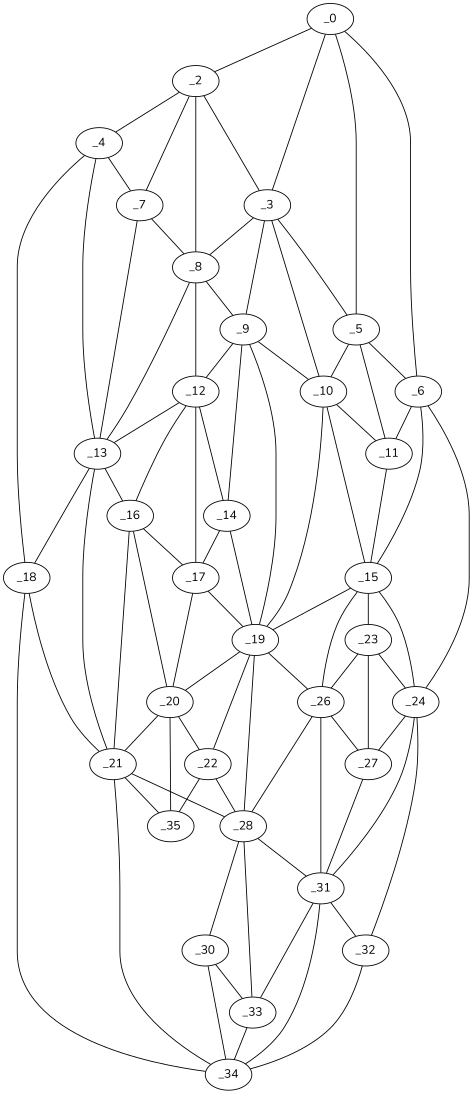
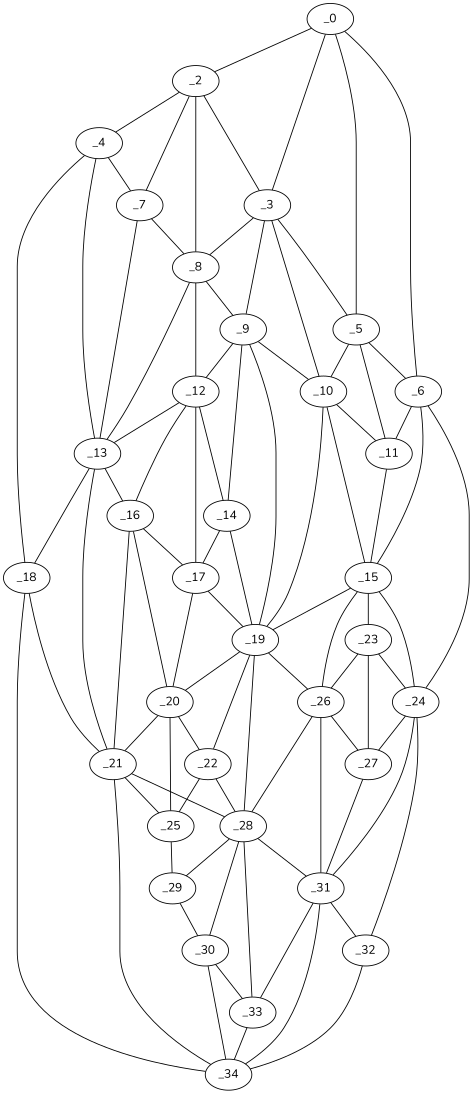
node "_35": label "_35" -> "_25"
node "_29": added
